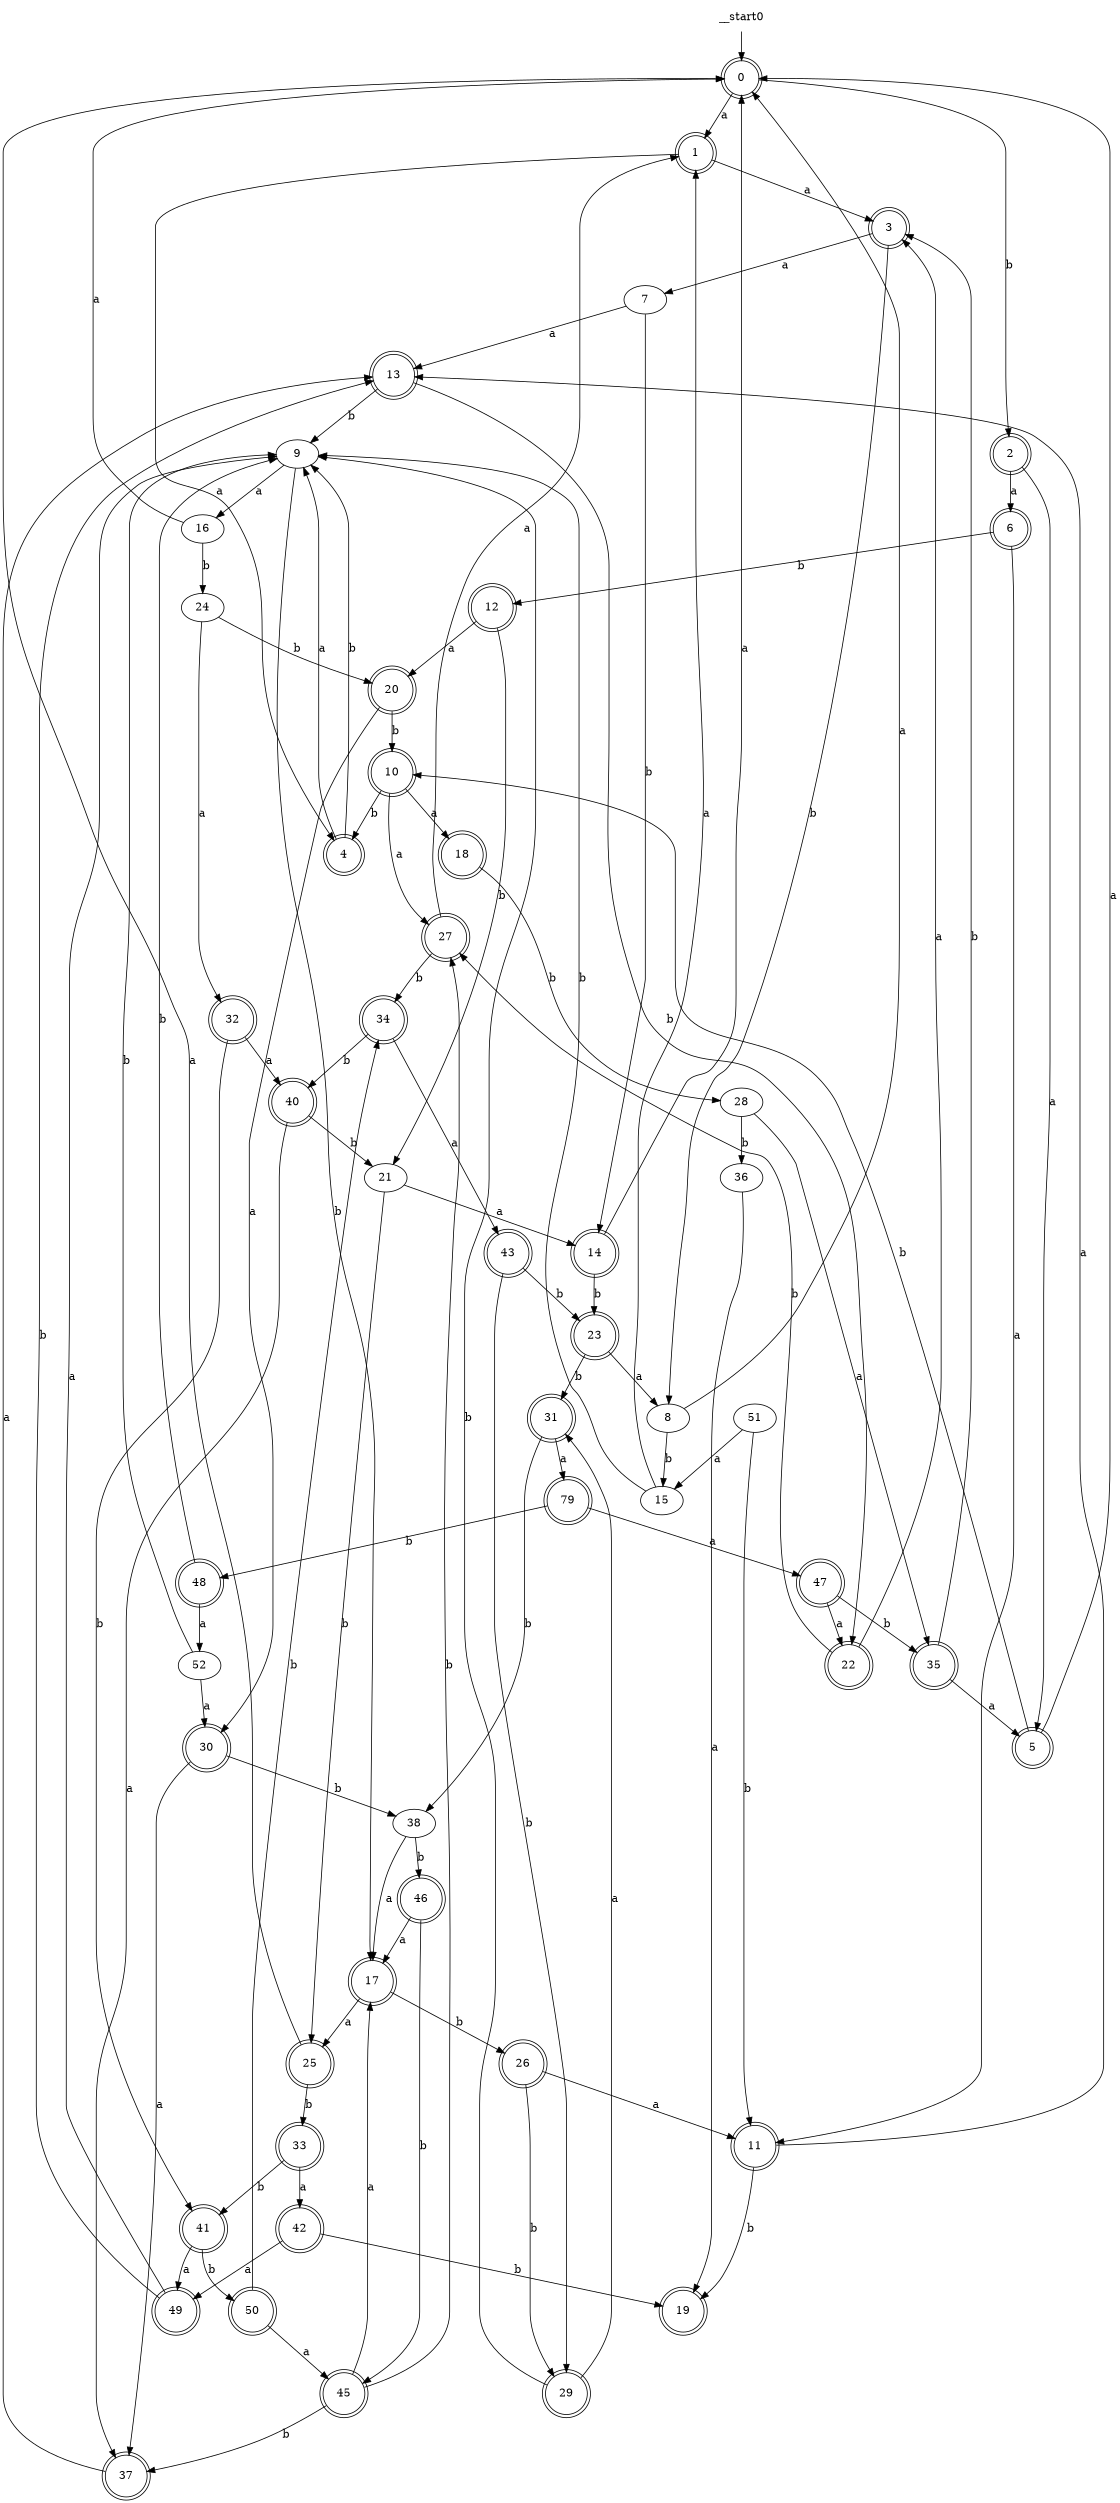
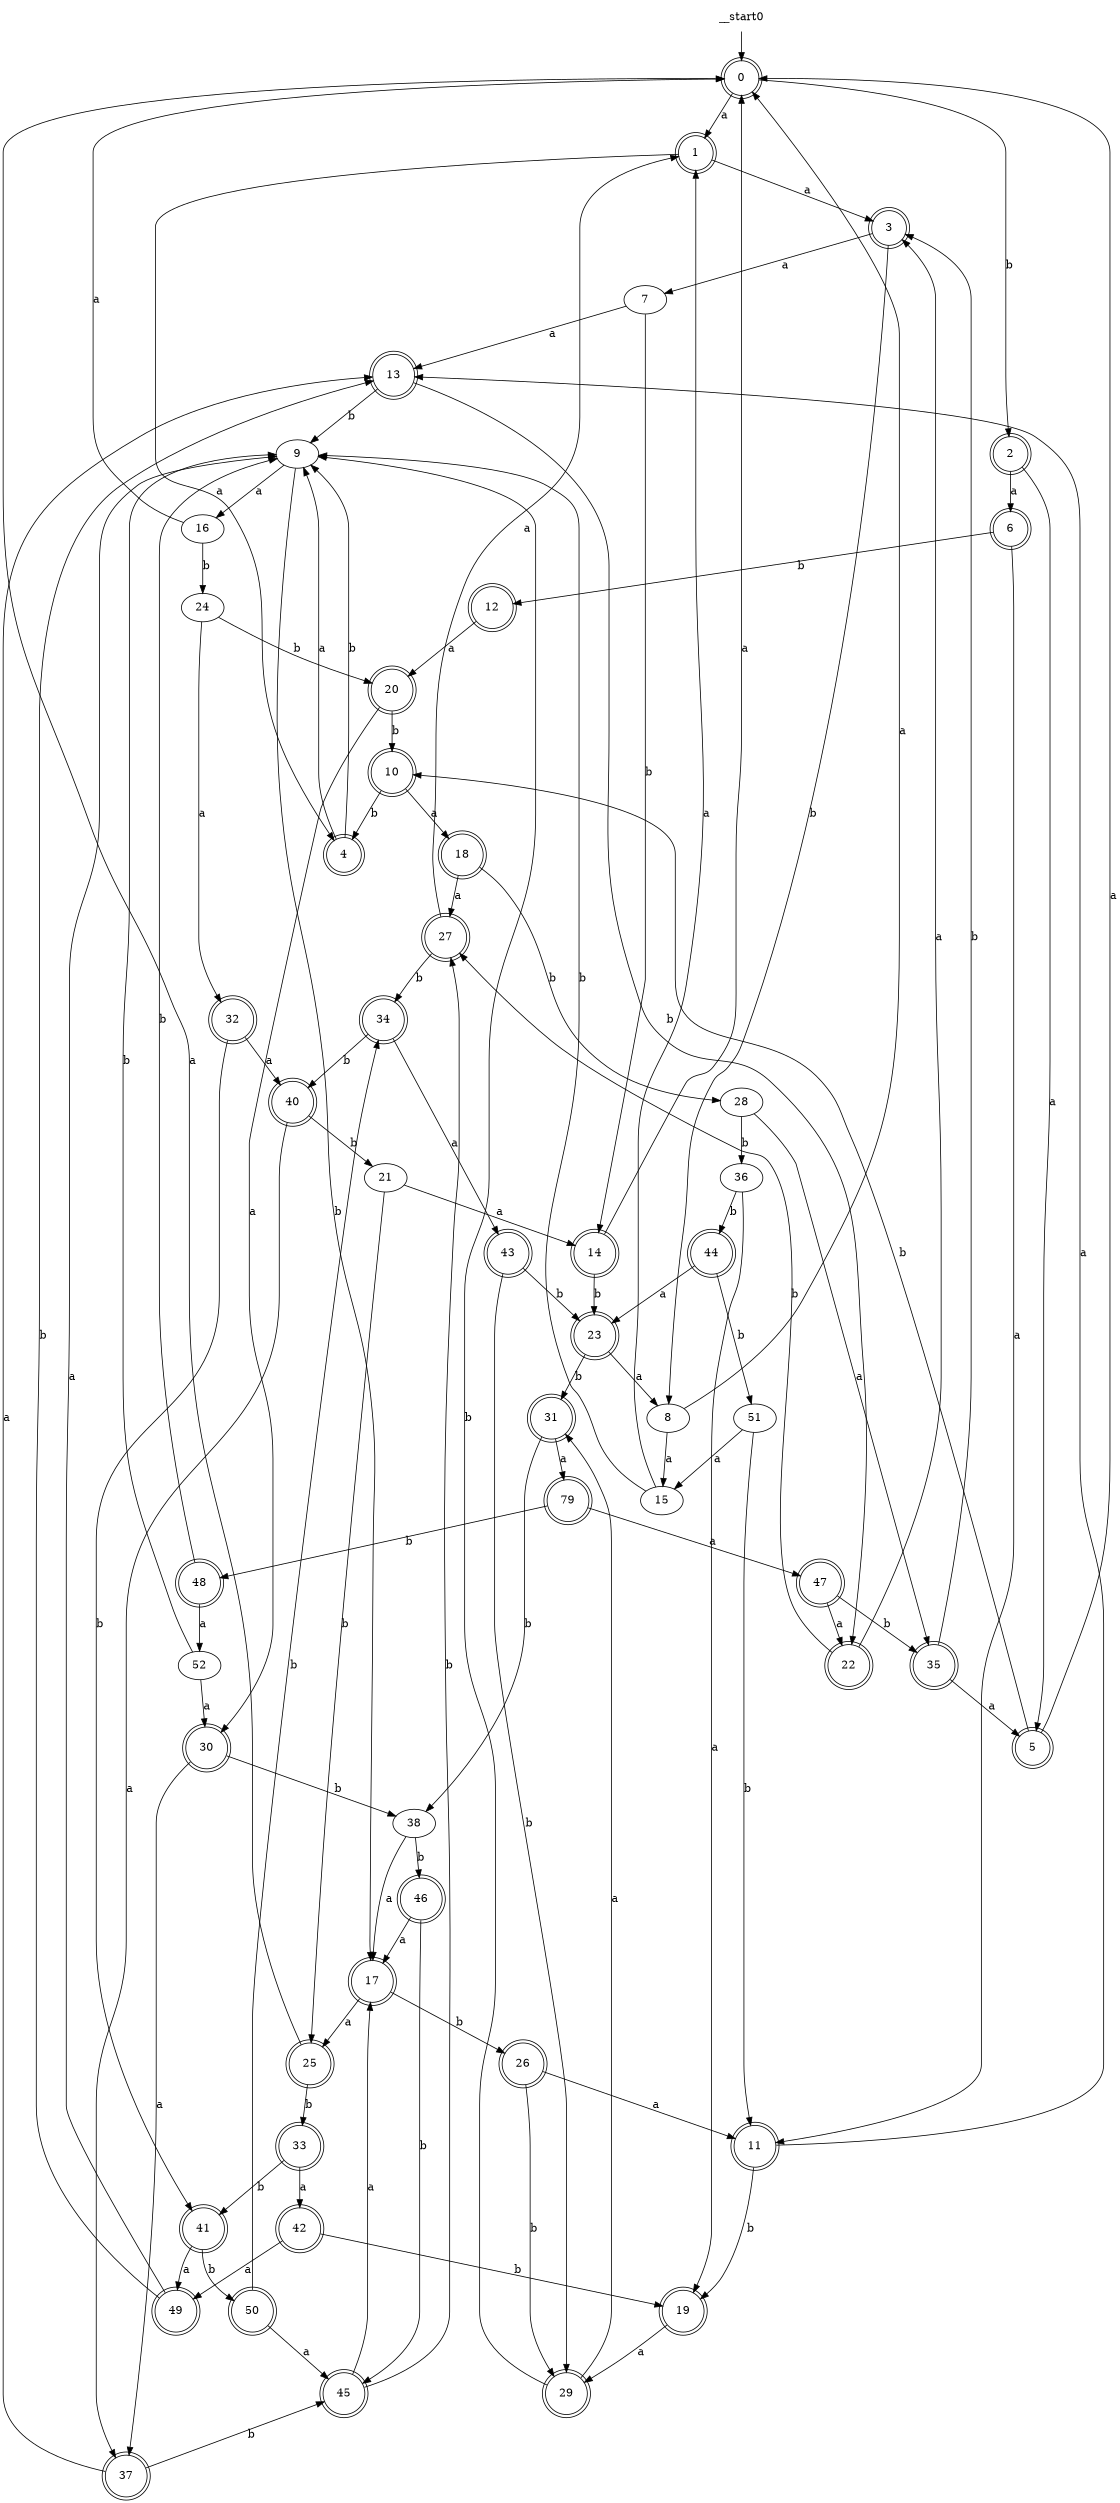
edge "10" -> "27": now "18" -> "27"
edge "12" -> "21": removed, label "b"
node "44": added
edge "8" -> "15": label "b" -> "a"
edge "19" -> "29": added, label "a"
edge "45" -> "37": reversed
